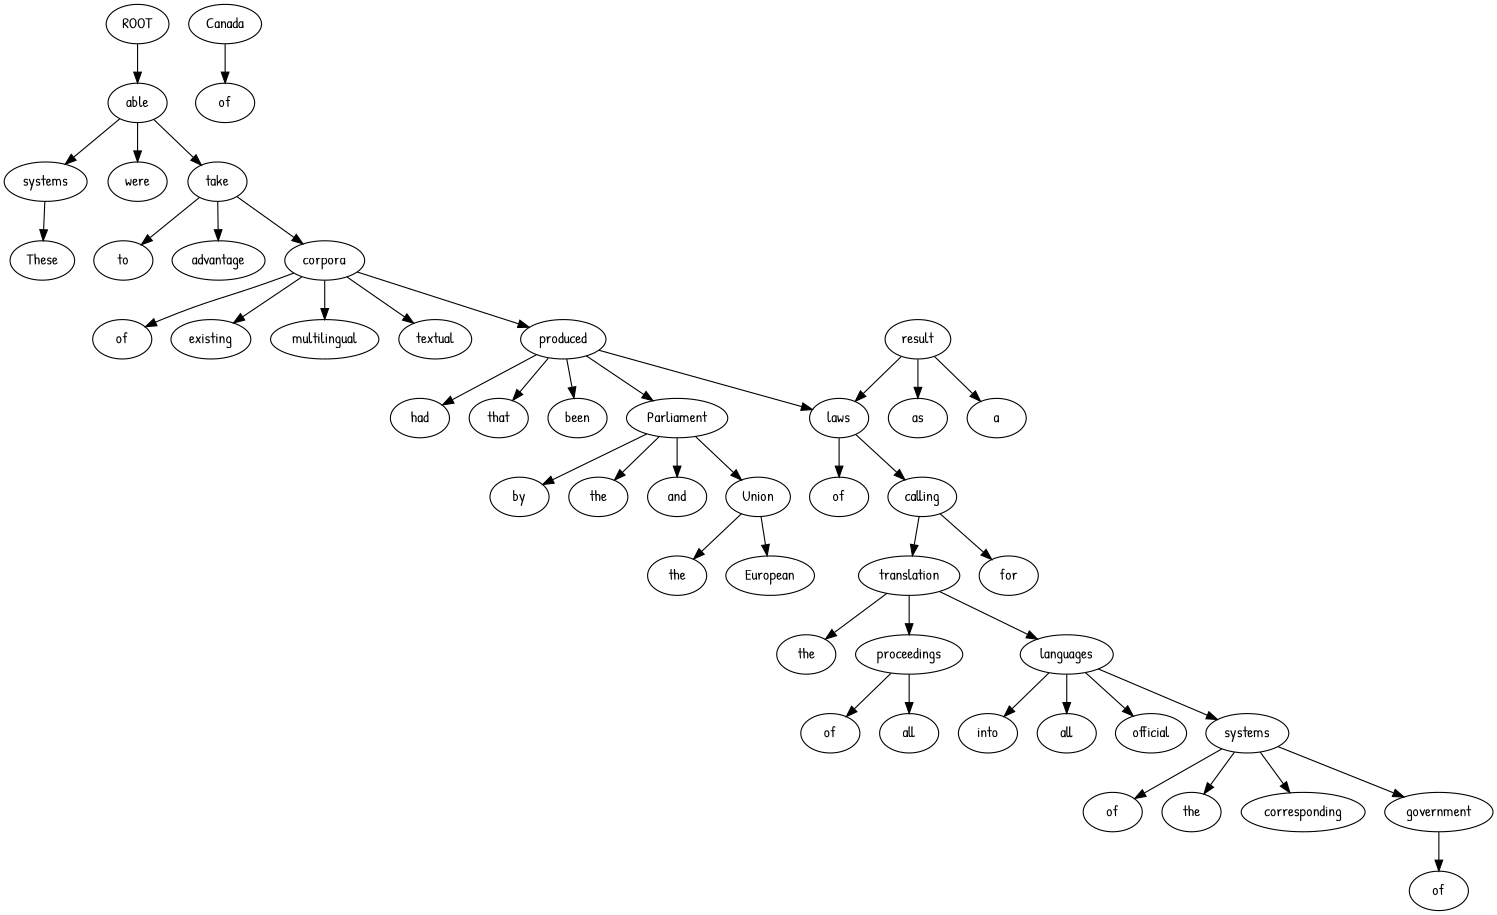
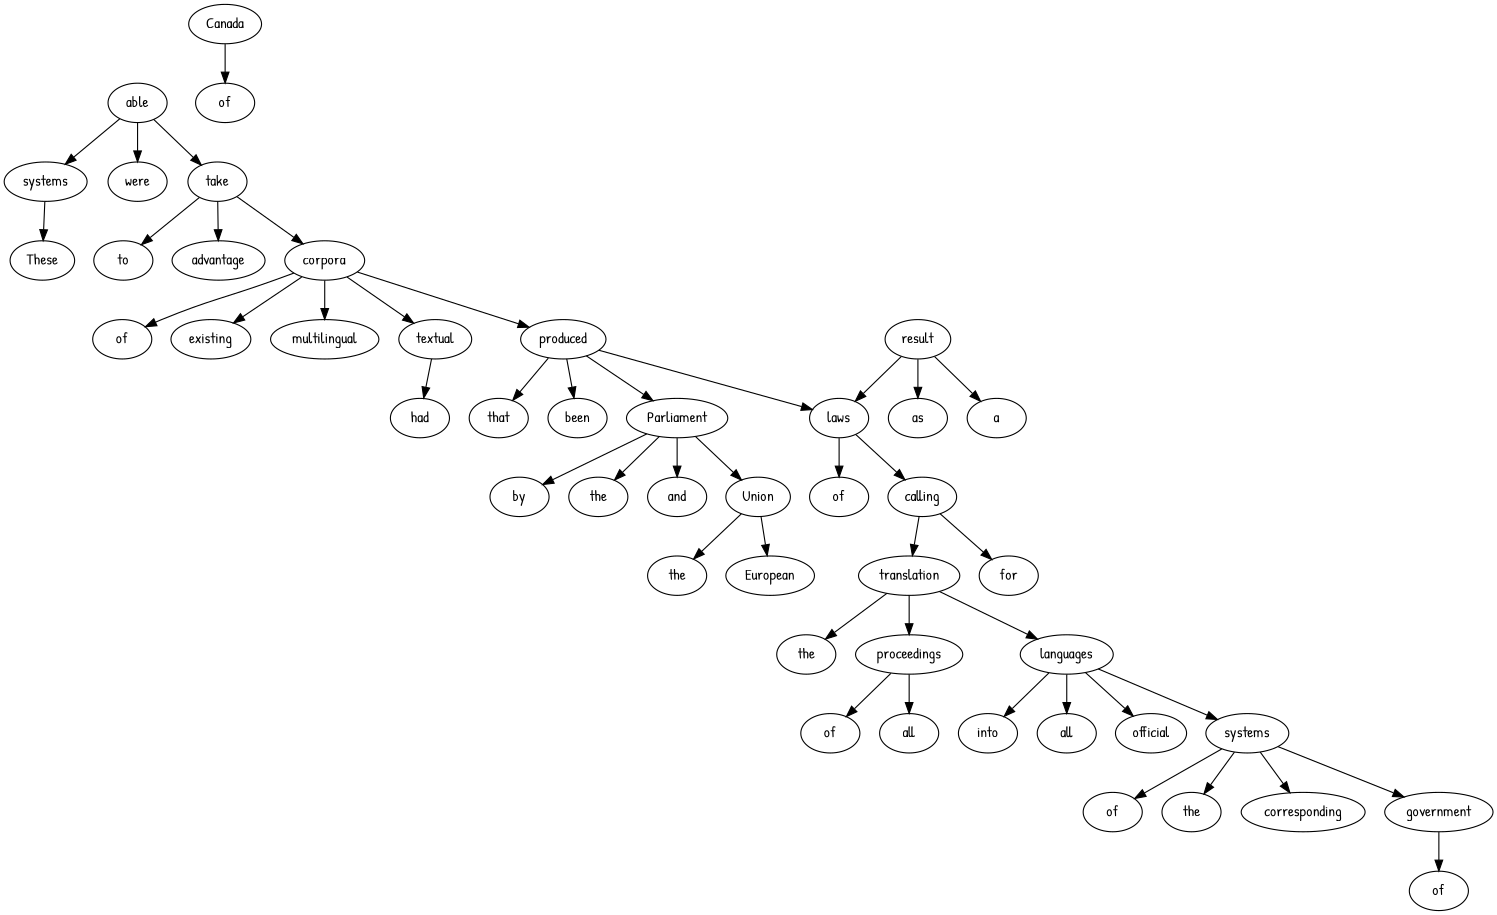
node "ROOT": removed
edge "produced" -> "had": now "textual" -> "had"
